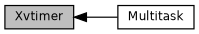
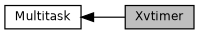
edge "Multitask" -> "Xvtimer": reversed
